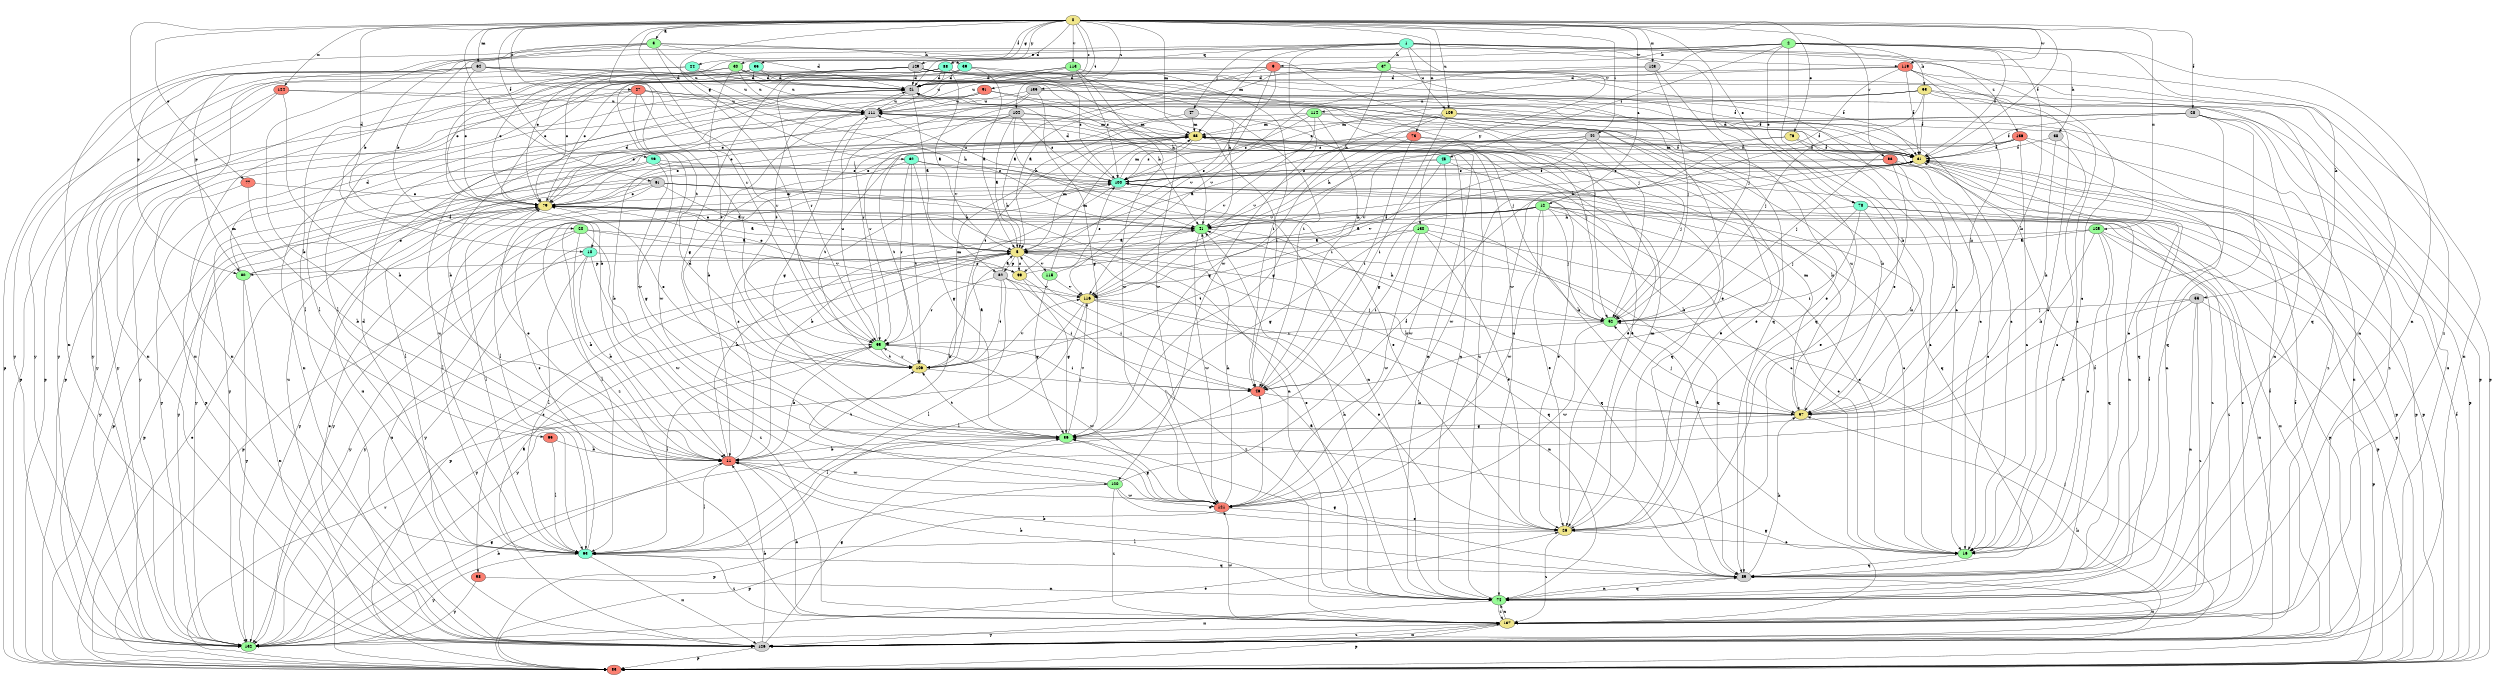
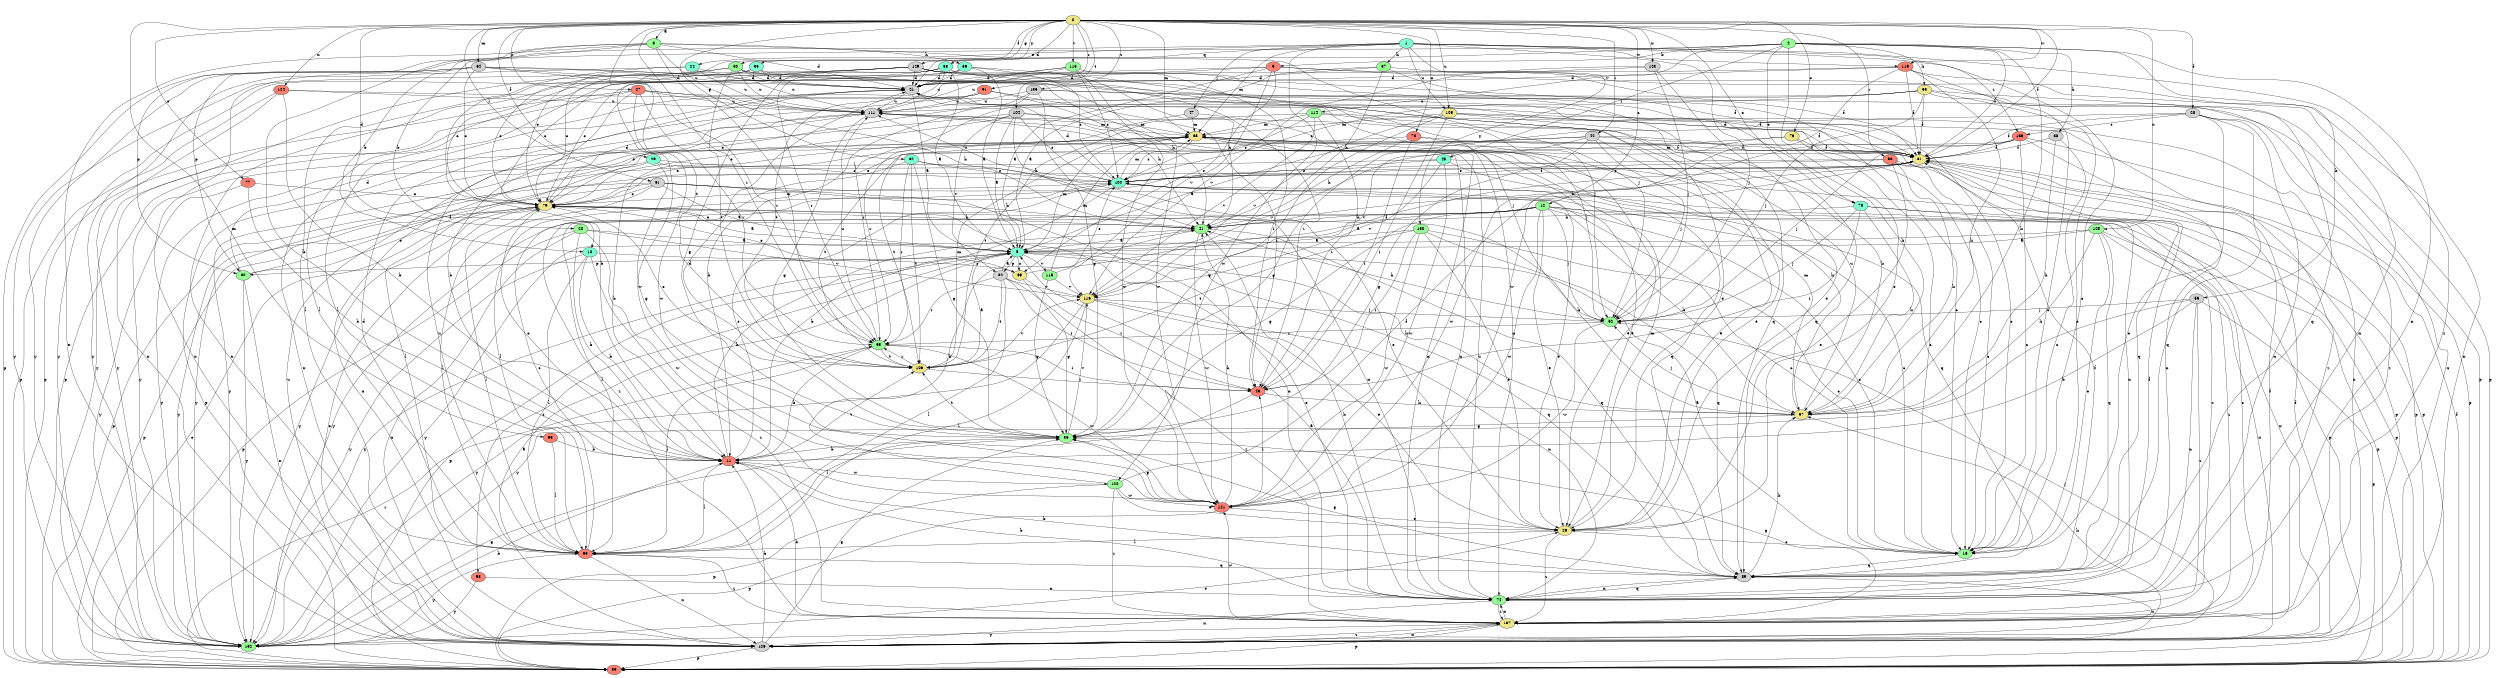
edge "28" -> "100": now "28" -> "136"
node "5": fillcolor khaki -> aquamarine
node "63": fillcolor aquamarine -> salmon
